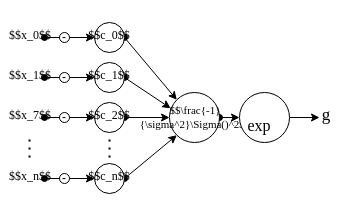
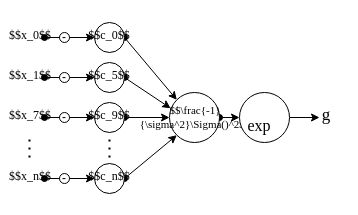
node "$$c_1$$": label "$$c_1$$" -> "$$c_5$$"
node "$$c_2$$": label "$$c_2$$" -> "$$c_9$$"
